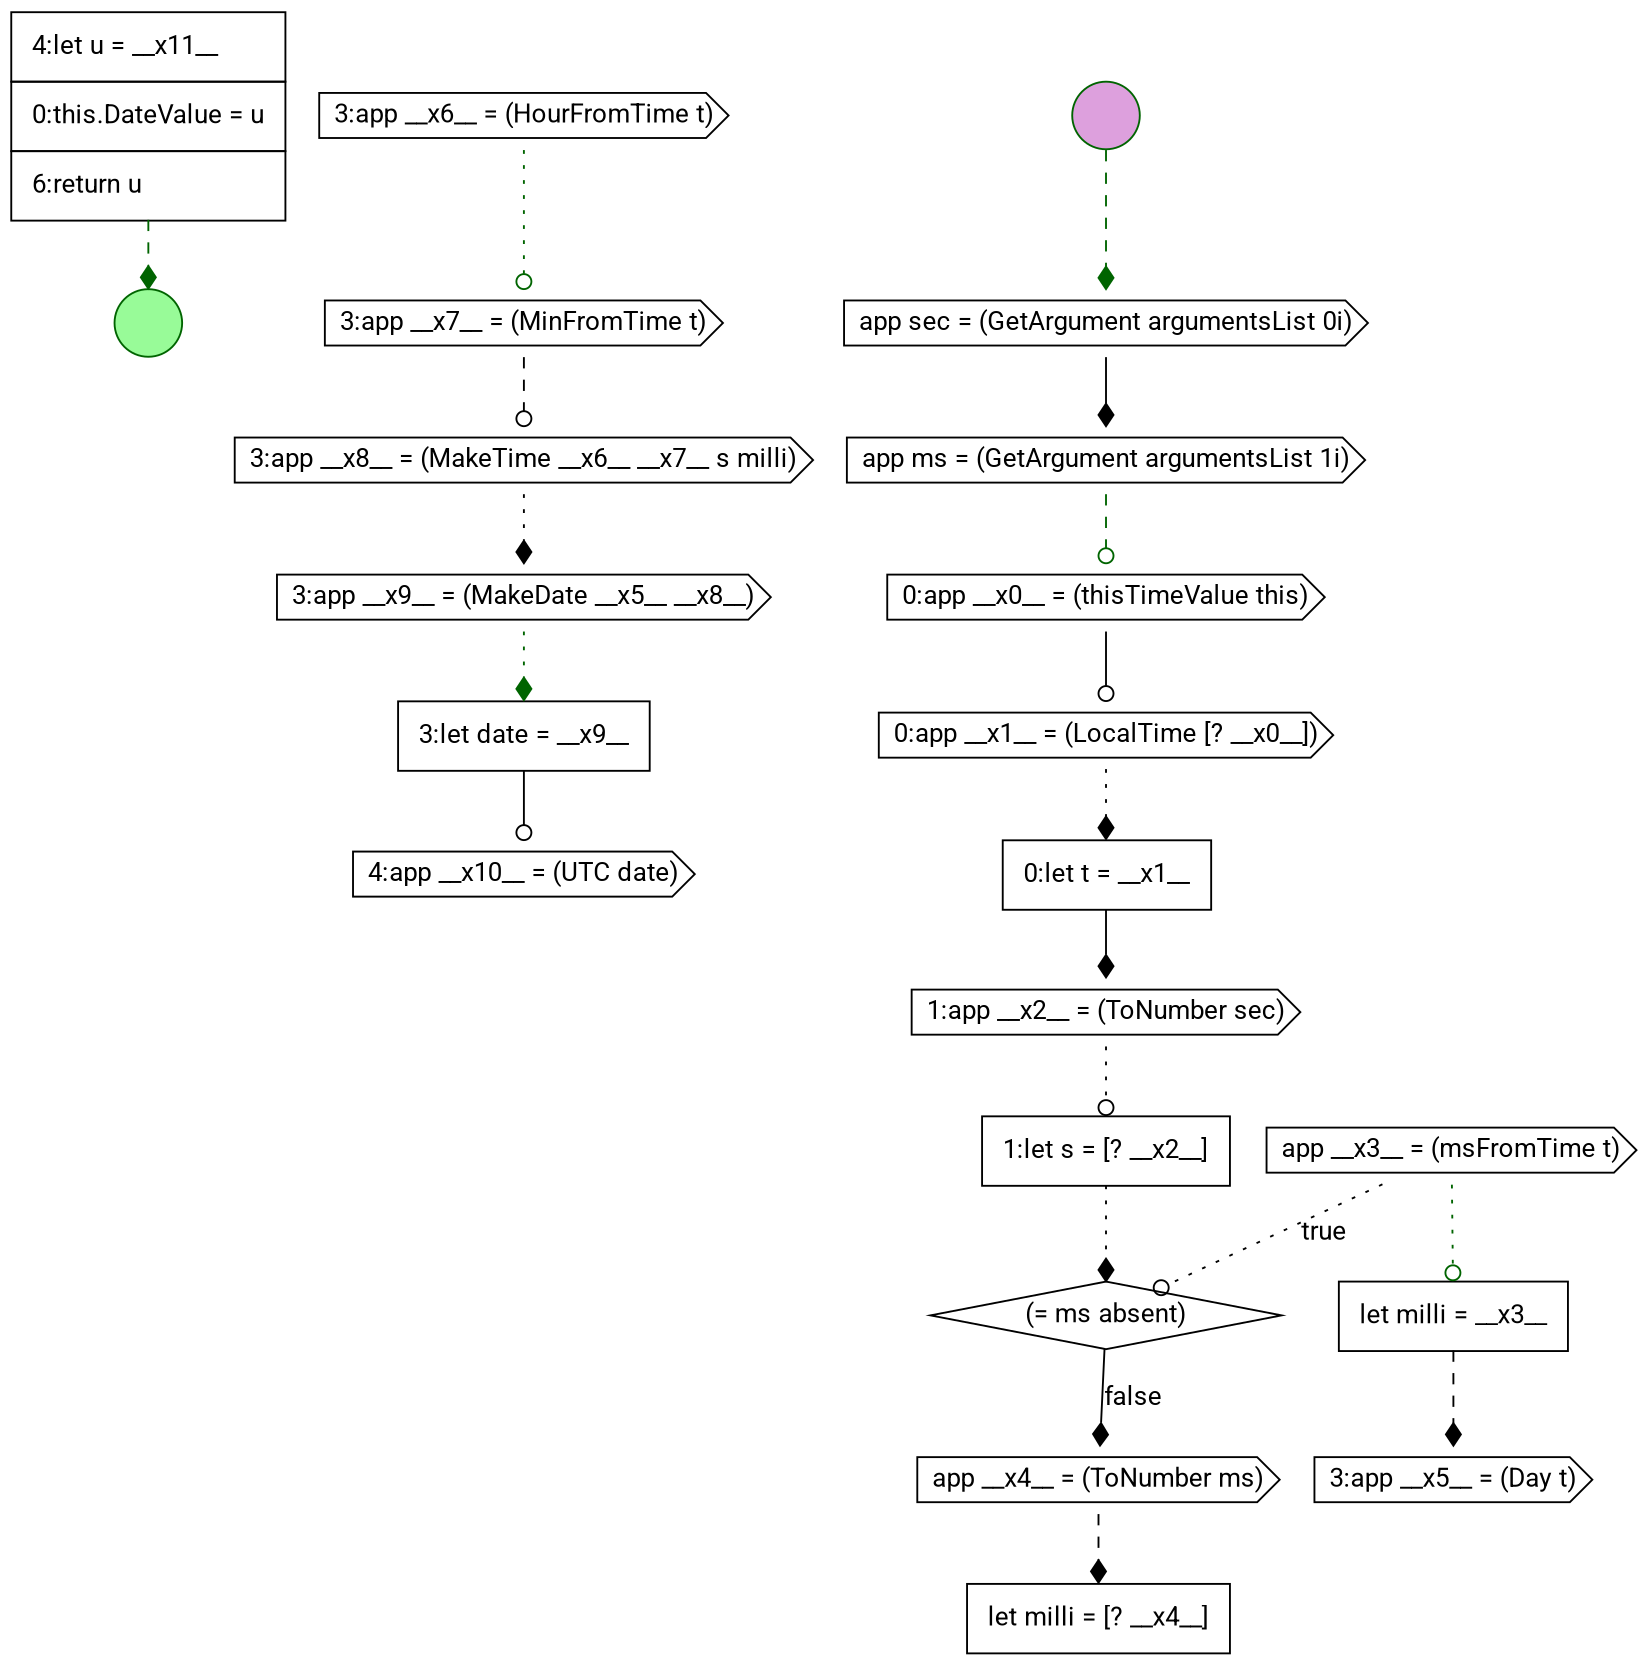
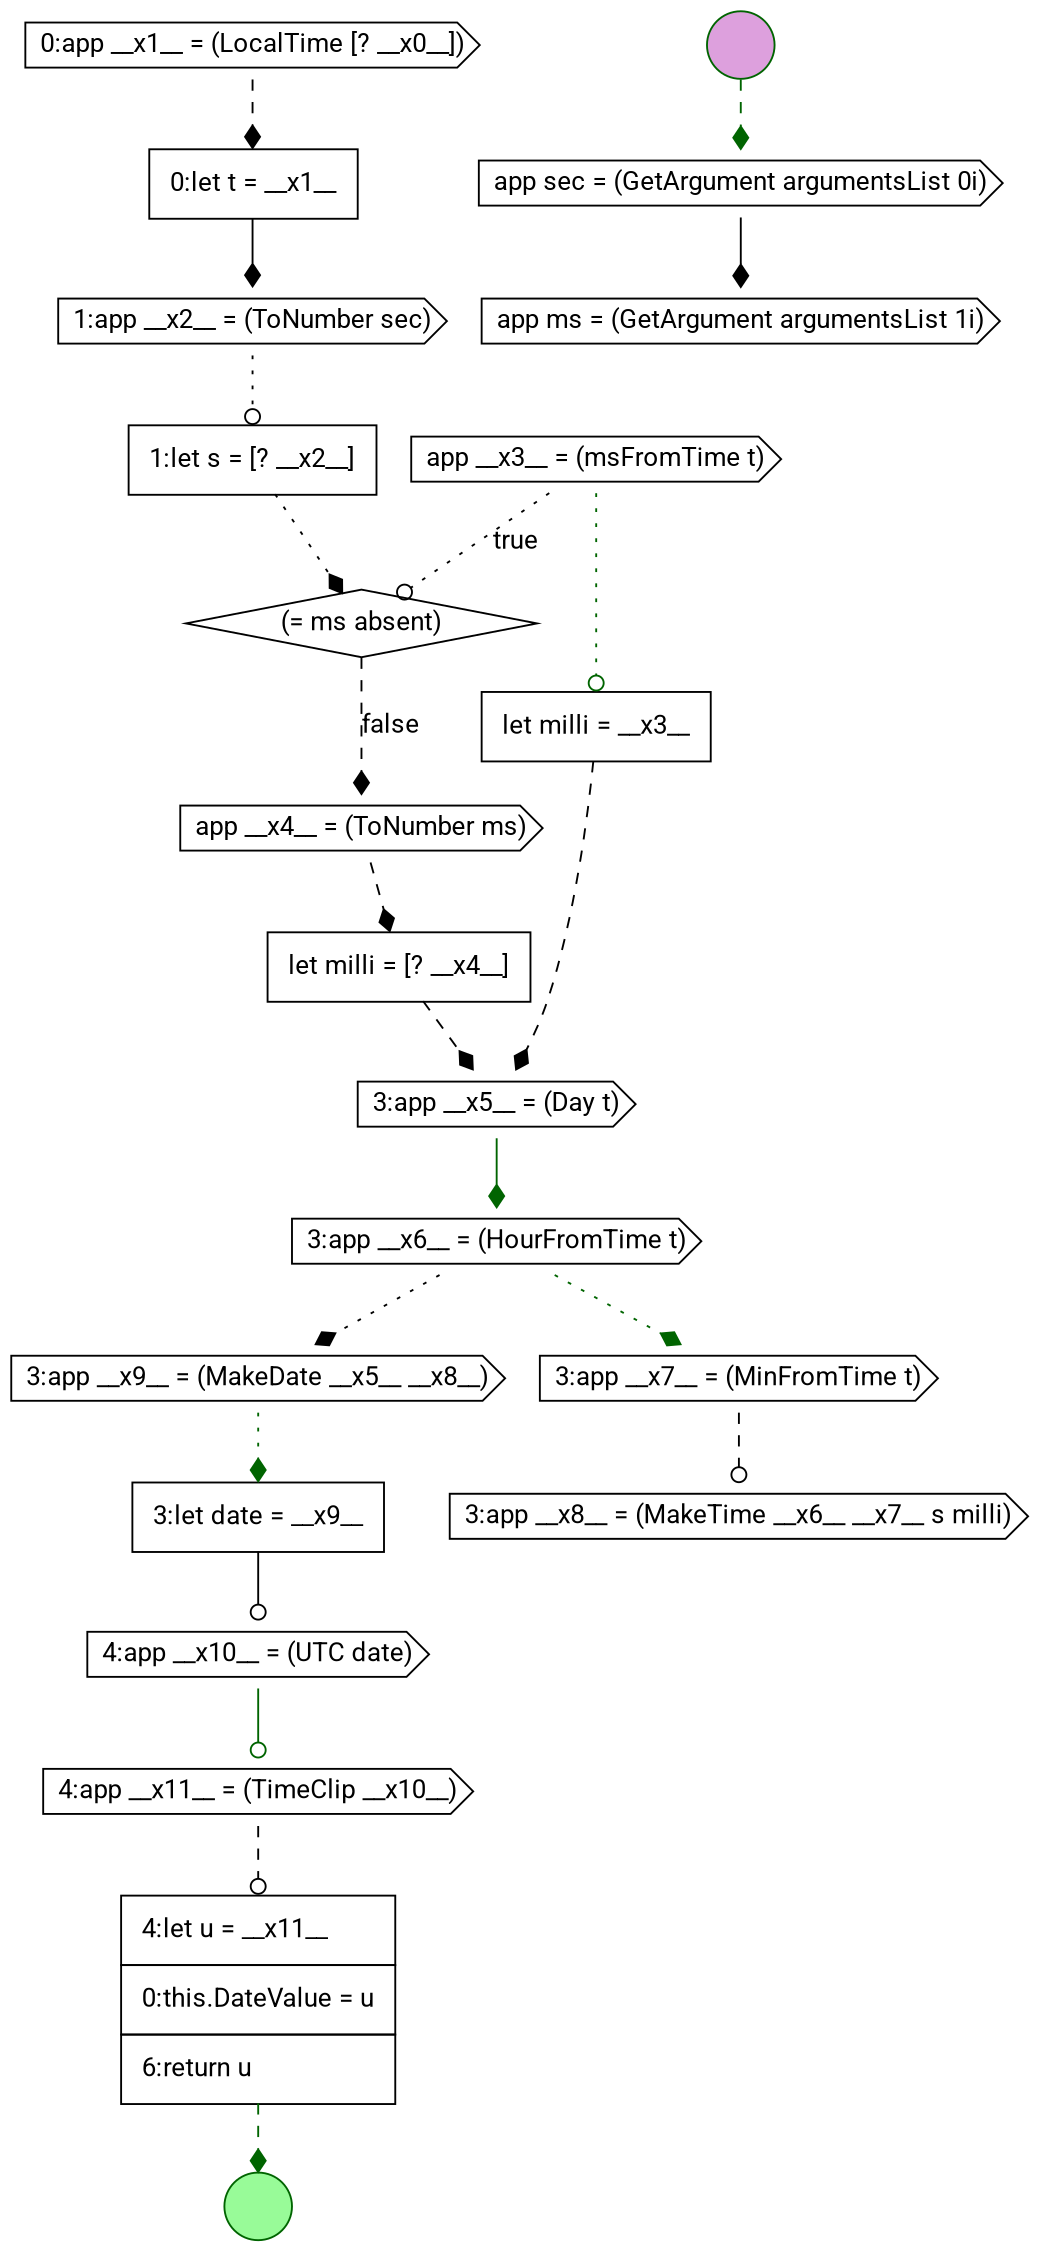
edge "3:app __x6__ = (HourFromTime t)" -> "3:app __x7__ = (MinFromTime t)": arrowhead odot -> diamond
edge "3:app __x8__ = (MakeTime __x6__ __x7__ s milli)" -> "3:app __x9__ = (MakeDate __x5__ __x8__)": now "3:app __x6__ = (HourFromTime t)" -> "3:app __x9__ = (MakeDate __x5__ __x8__)"
node "0:app __x0__ = (thisTimeValue this)": removed
edge "0:app __x1__ = (LocalTime [? __x0__])" -> "0:let t = __x1__": style dotted -> dashed
edge "let milli = [? __x4__]" -> "3:app __x5__ = (Day t)": added
edge "3:app __x5__ = (Day t)" -> "3:app __x6__ = (HourFromTime t)": added
edge "(= ms absent)" -> "app __x4__ = (ToNumber ms)": style solid -> dashed
node "4:app __x11__ = (TimeClip __x10__)": added
